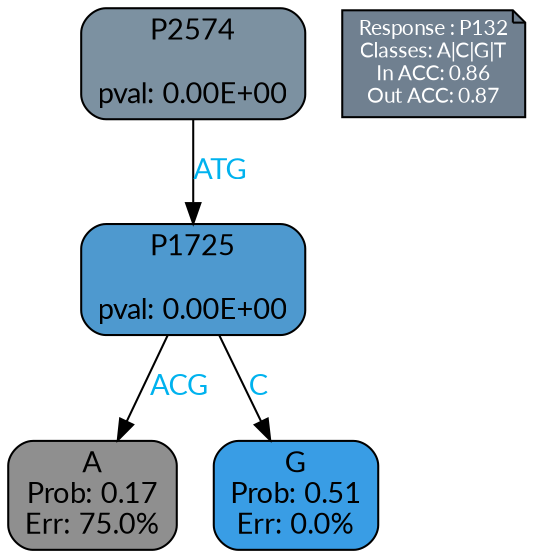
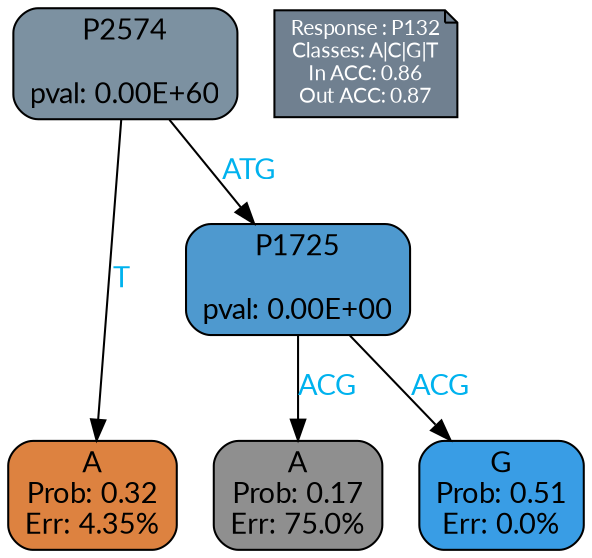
node "P2574 pval: 0.00E+00": label "P2574 pval: 0.00E+00" -> "P2574 pval: 0.00E+60"
edge "P1725 pval: 0.00E+00" -> "G Prob: 0.51 Err: 0.0%": label "C" -> "ACG"
node "A Prob: 0.32 Err: 4.35%": added
